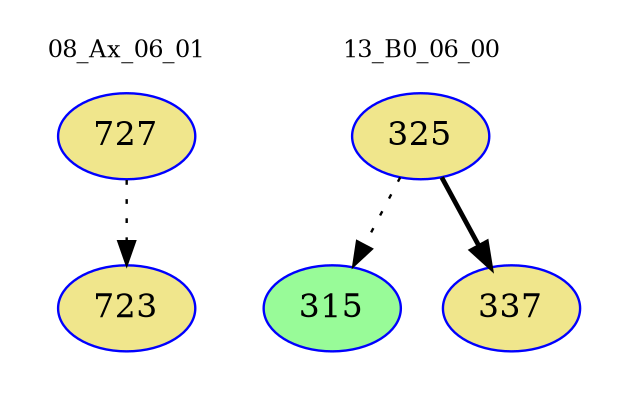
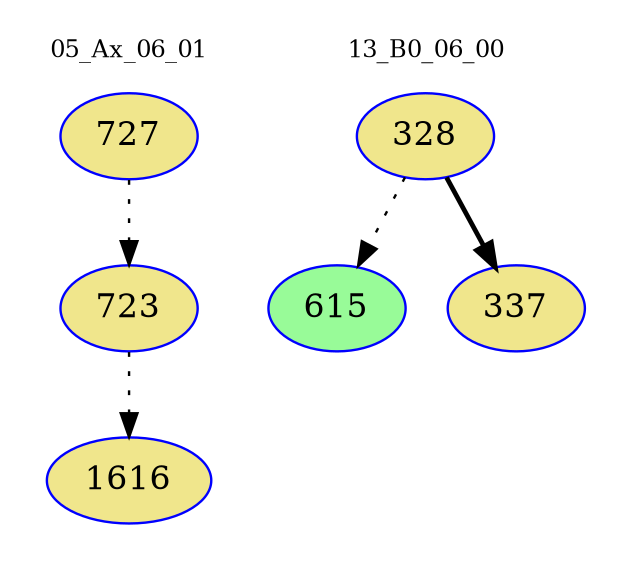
cluster "08_Ax_06_01": label "08_Ax_06_01" -> "05_Ax_06_01"
node "325": label "325" -> "328"
node "315": label "315" -> "615"
node "1616": added
